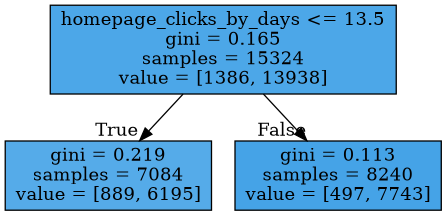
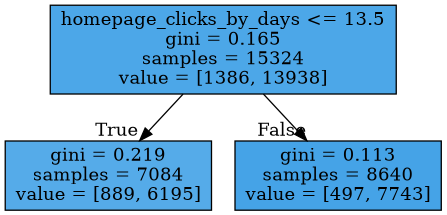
node "gini = 0.113 samples = 8240 value = [497, 7743]": label "gini = 0.113 samples = 8240 value = [497, 7743]" -> "gini = 0.113 samples = 8640 value = [497, 7743]"
